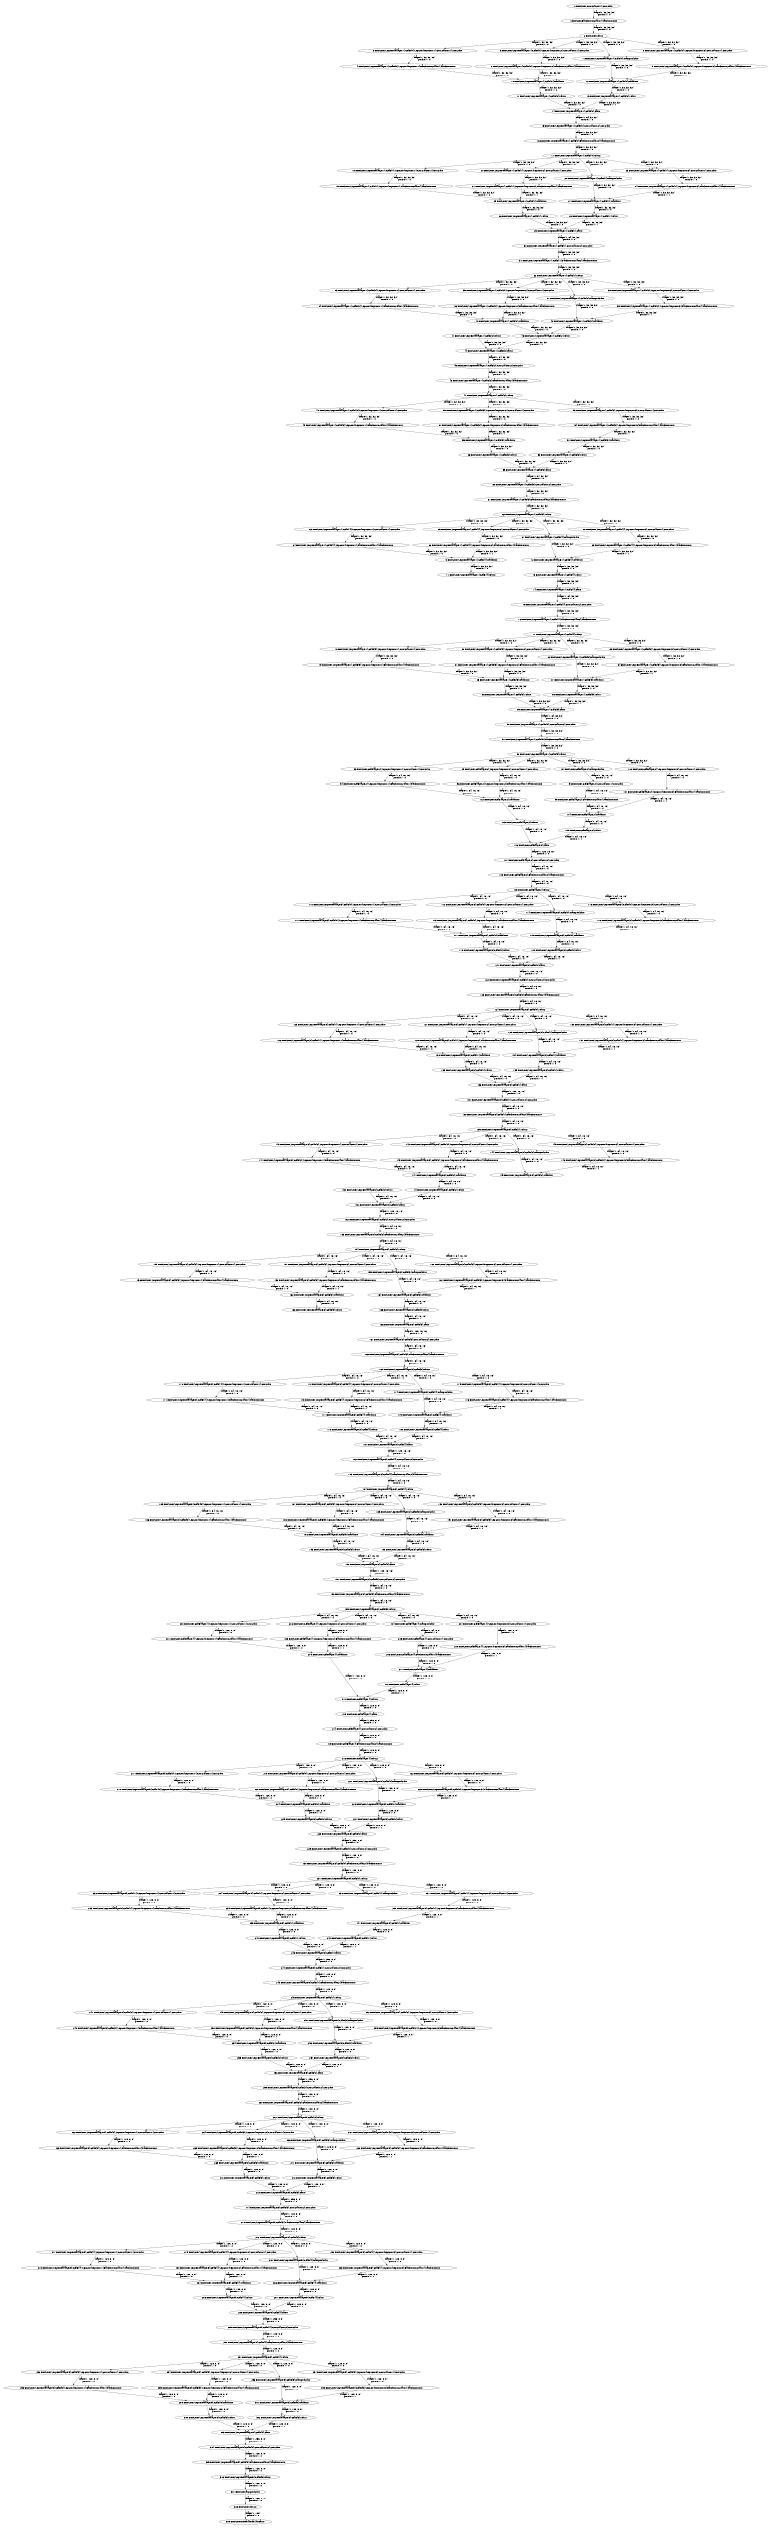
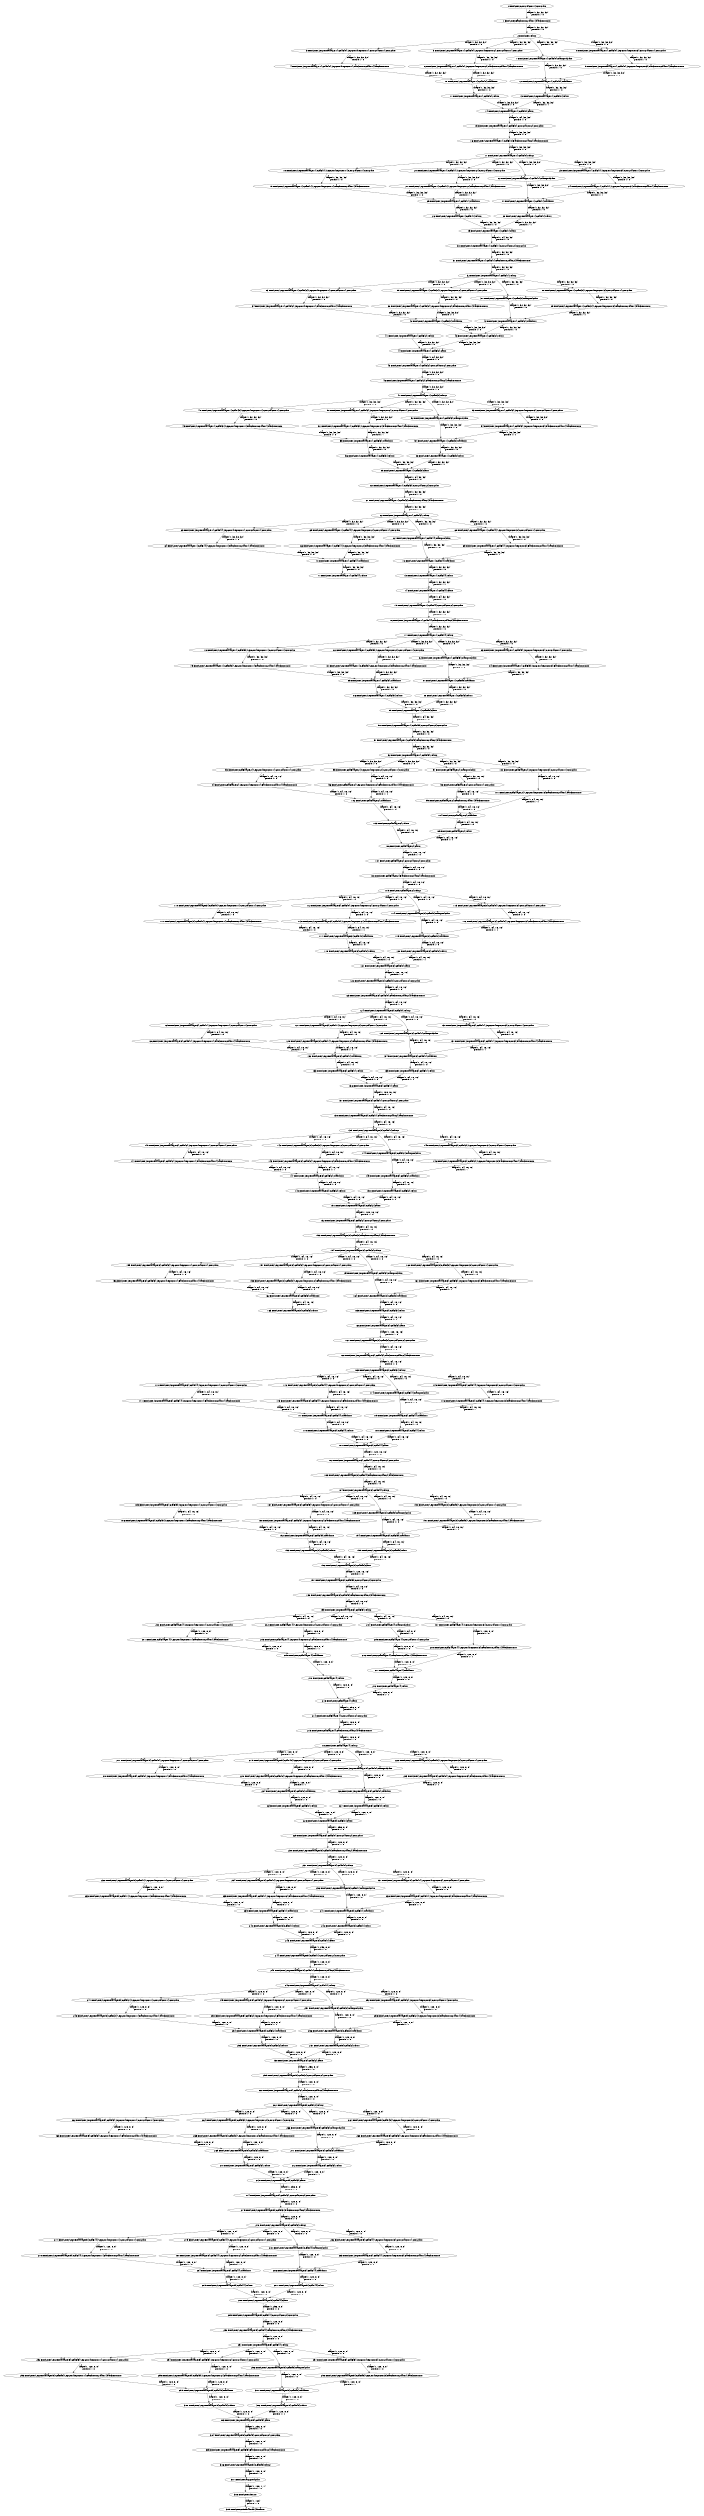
node "52 PNASNet/Sequential[layer1]/CellB[3]/max_pool2d_0": added
edge "149 PNASNet/Sequential[layer3]/CellB[2]/__add___1" -> "150 PNASNet/Sequential[layer3]/CellB[2]/relu_1": added, label "shape:(1, 64, 16, 16) ports:0 -> 0"
edge "212 PNASNet/CellB[layer4]/relu_1" -> "210 PNASNet/CellB[layer4]/relu_0": now "212 PNASNet/CellB[layer4]/relu_1" -> "213 PNASNet/CellB[layer4]/cat_0"
edge "236 PNASNet/Sequential[layer5]/CellB[1]/max_pool2d_0" -> "241 PNASNet/Sequential[layer5]/CellB[1]/__add___1": added, label "shape:(1, 128, 8, 8) ports:0 -> 0"
